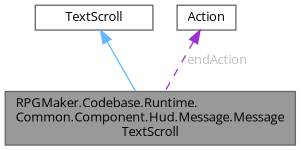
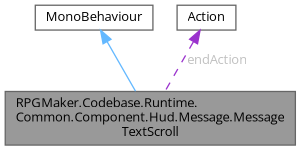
node "TextScroll": label "TextScroll" -> "MonoBehaviour"
